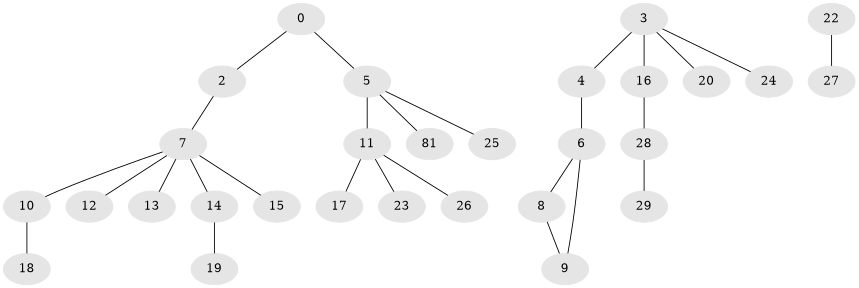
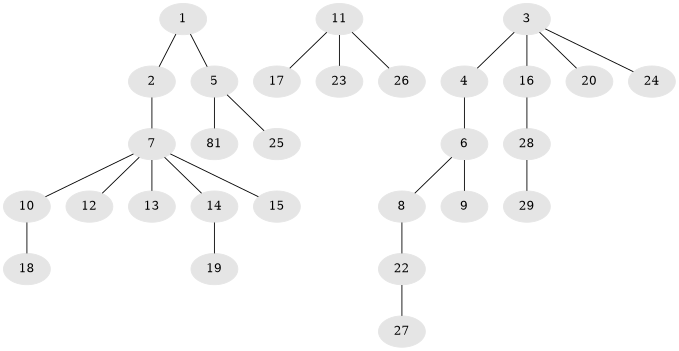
node "0": label "0" -> "1"
edge "5" -- "11": removed
edge "8" -- "9": now "8" -- "22"
